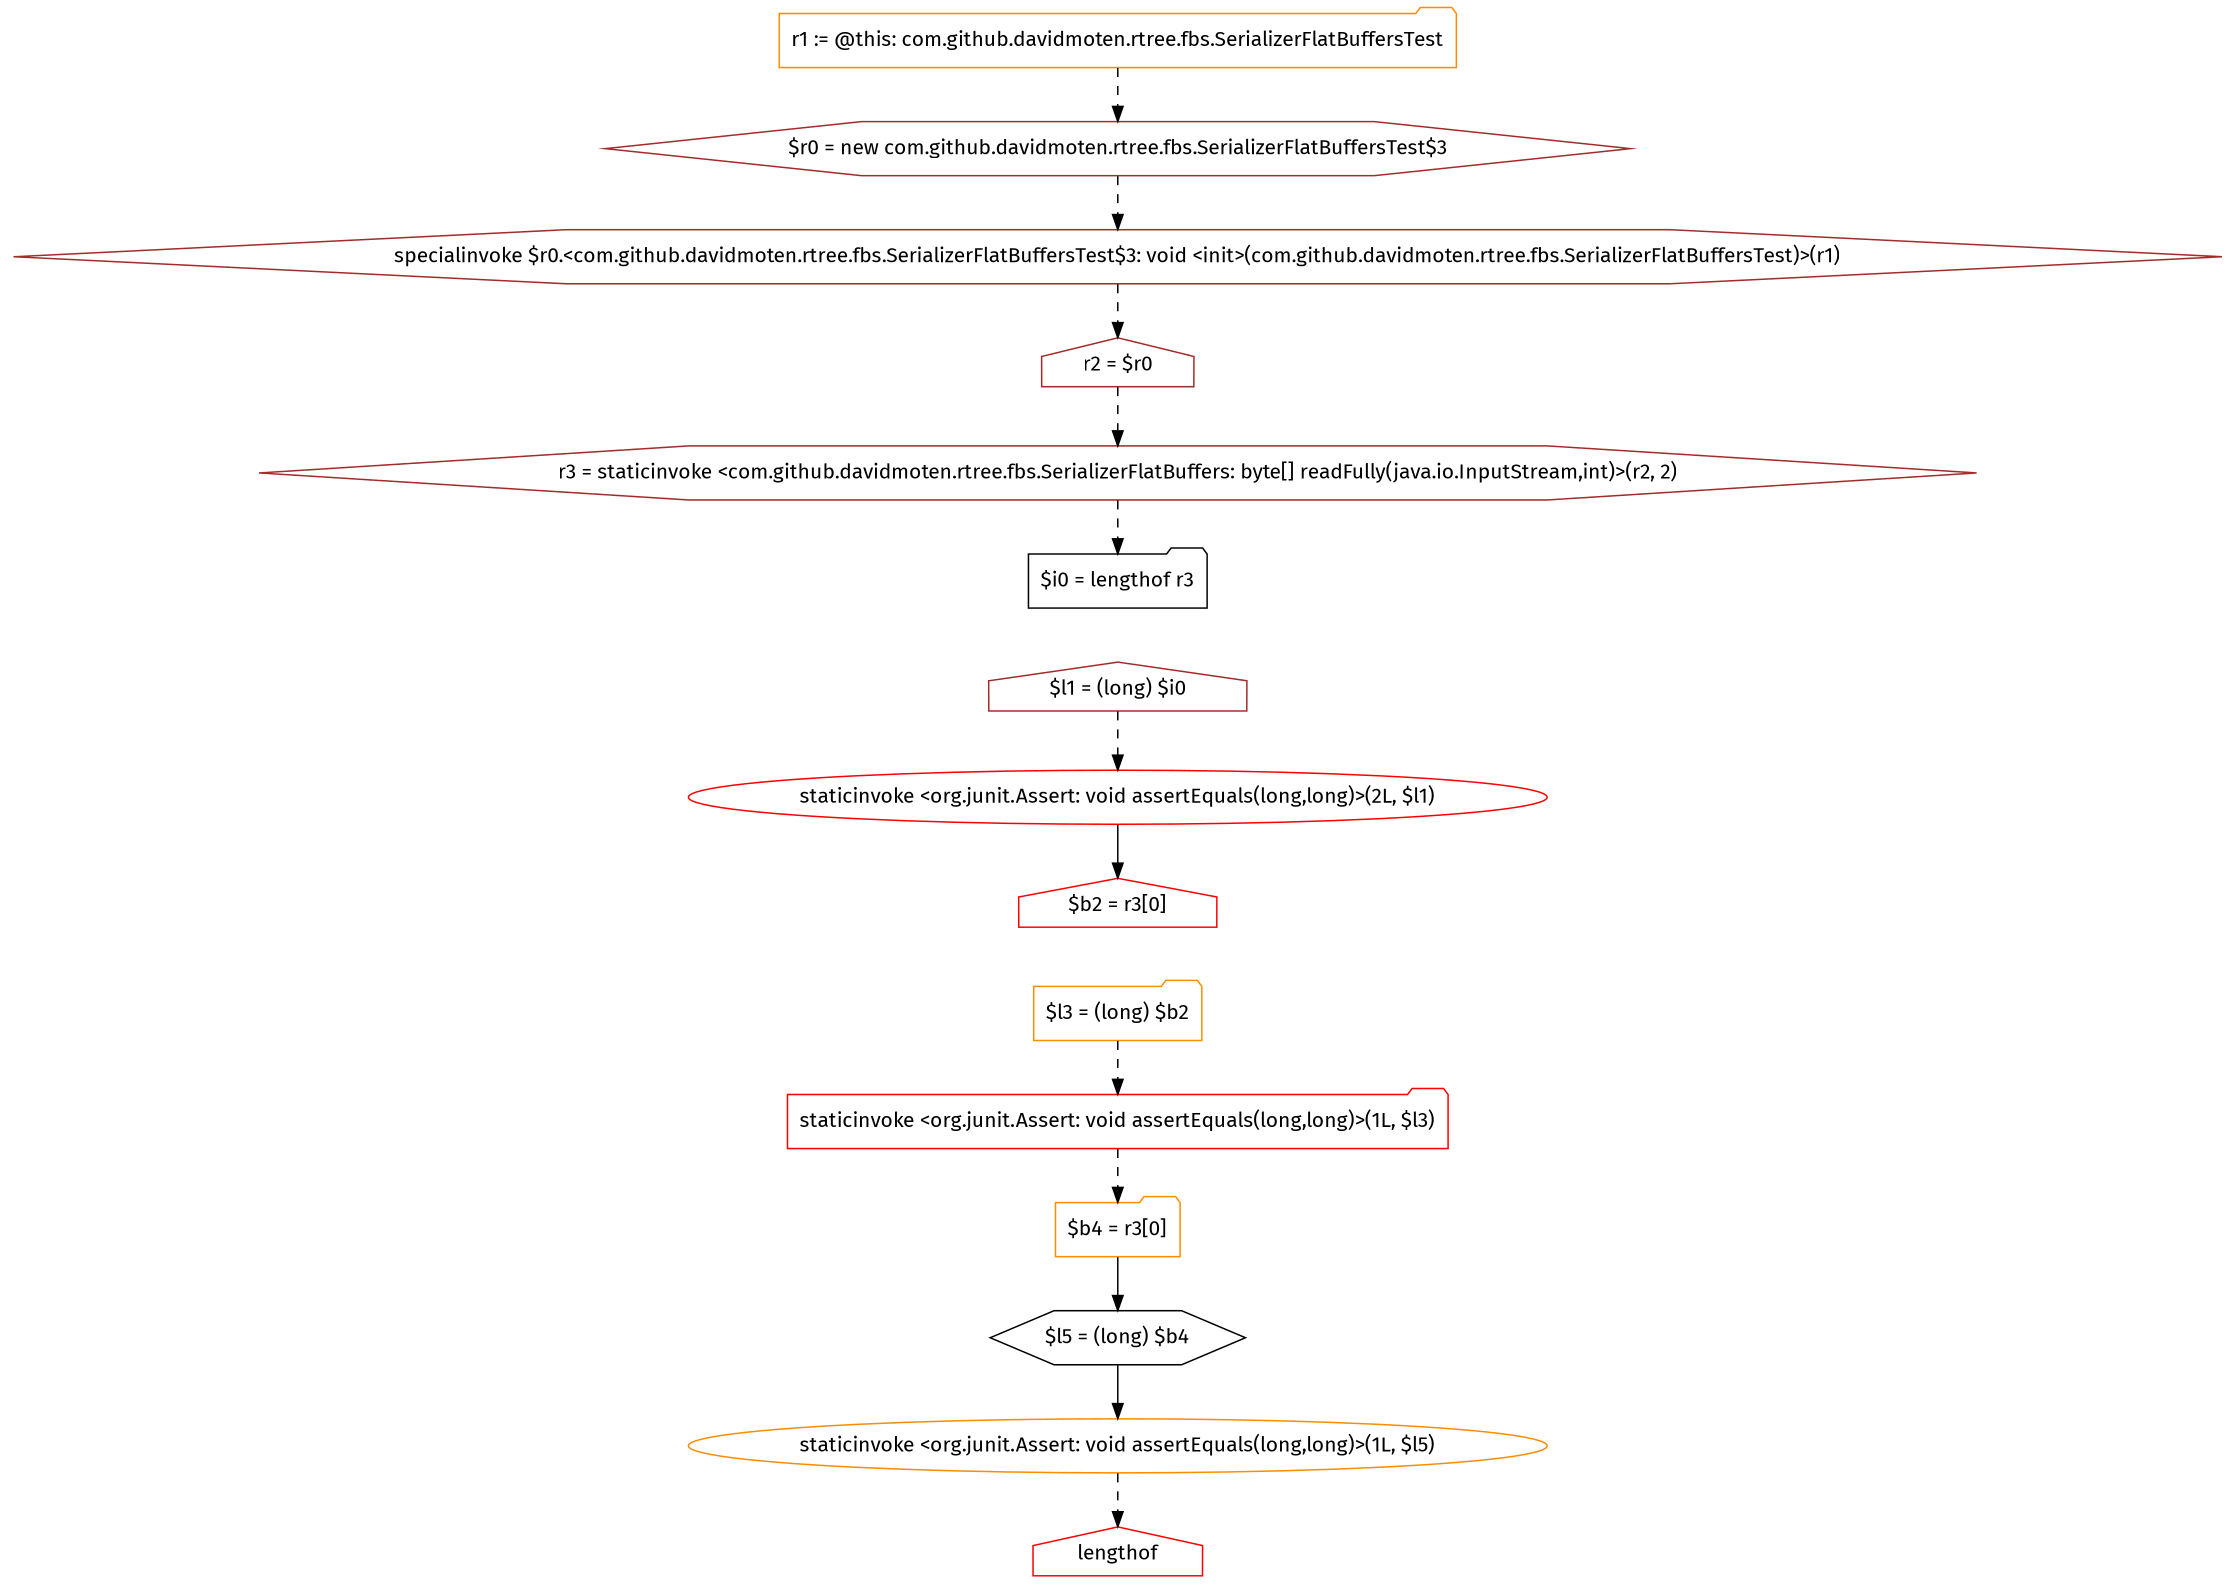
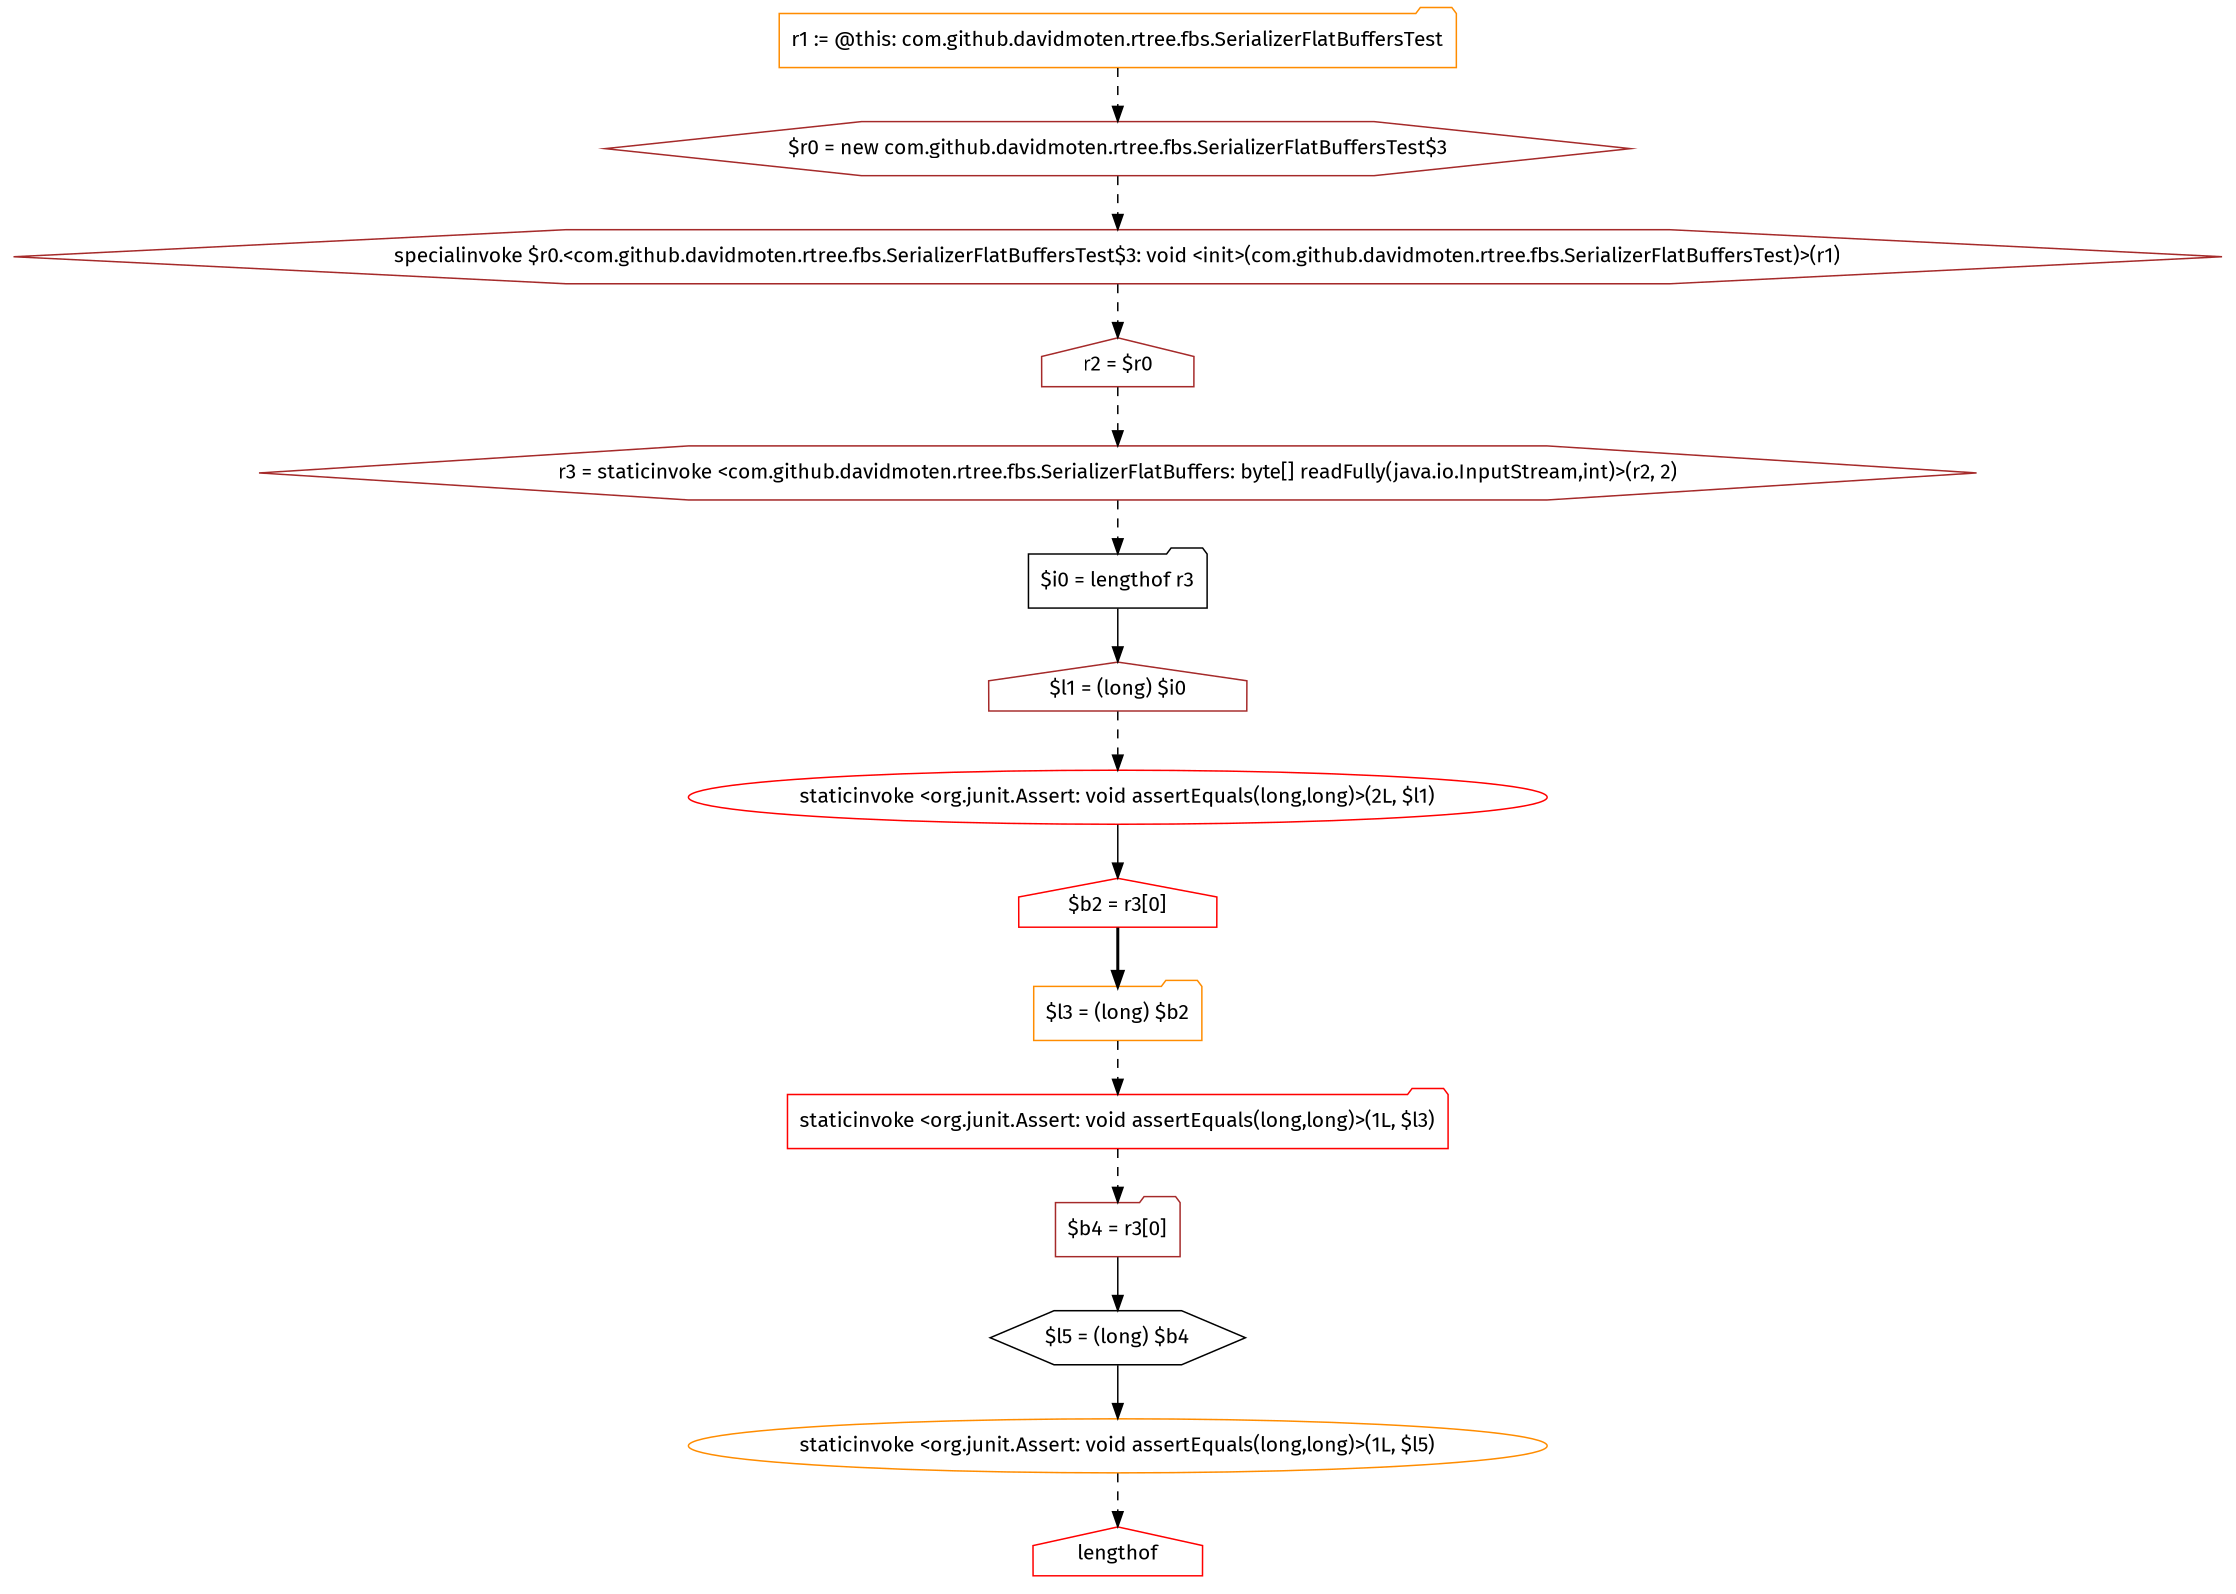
edge "$i0 = lengthof r3" -> "$l1 = (long) $i0": added
edge "$b2 = r3[0]" -> "$l3 = (long) $b2": added
node "$b4 = r3[0]": color darkorange -> brown
